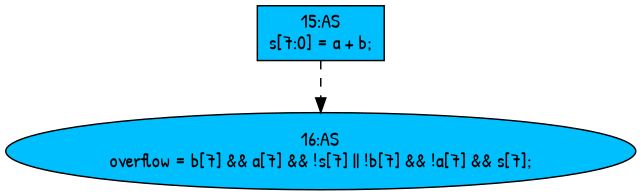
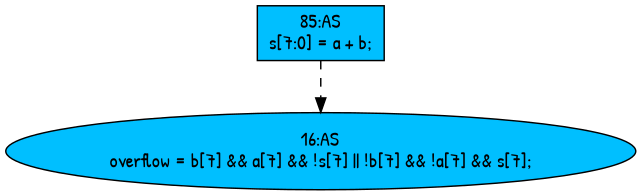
node "15:AS s[7:0] = a + b;": label "15:AS s[7:0] = a + b;" -> "85:AS s[7:0] = a + b;"
